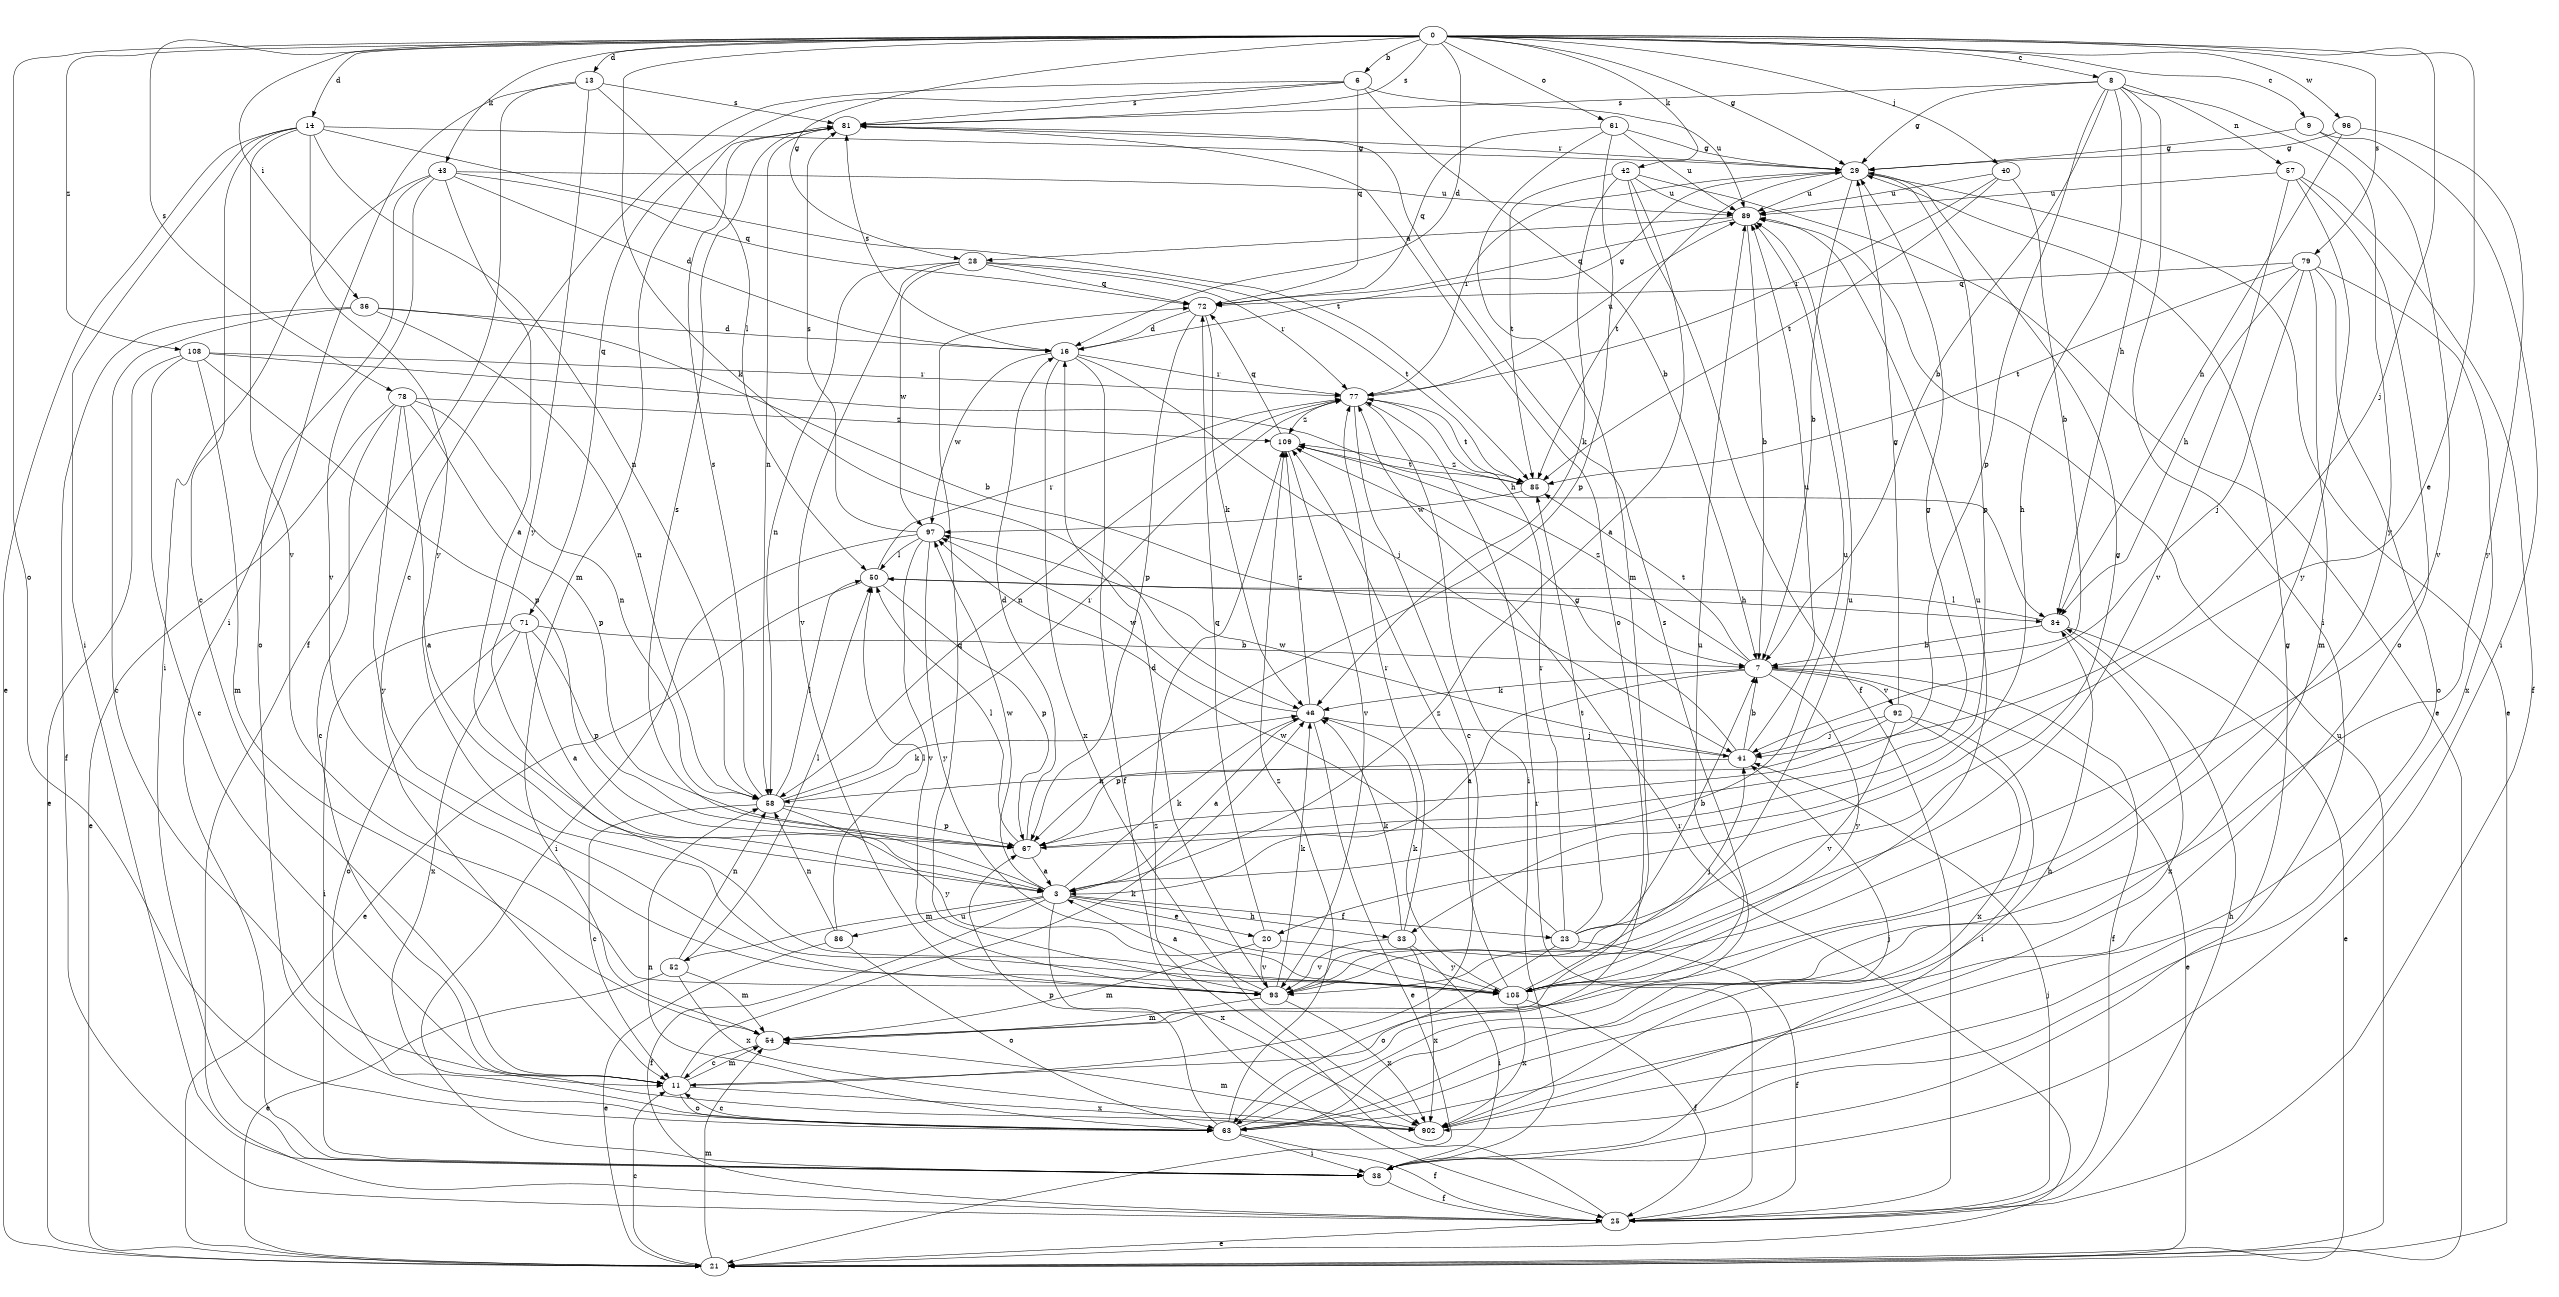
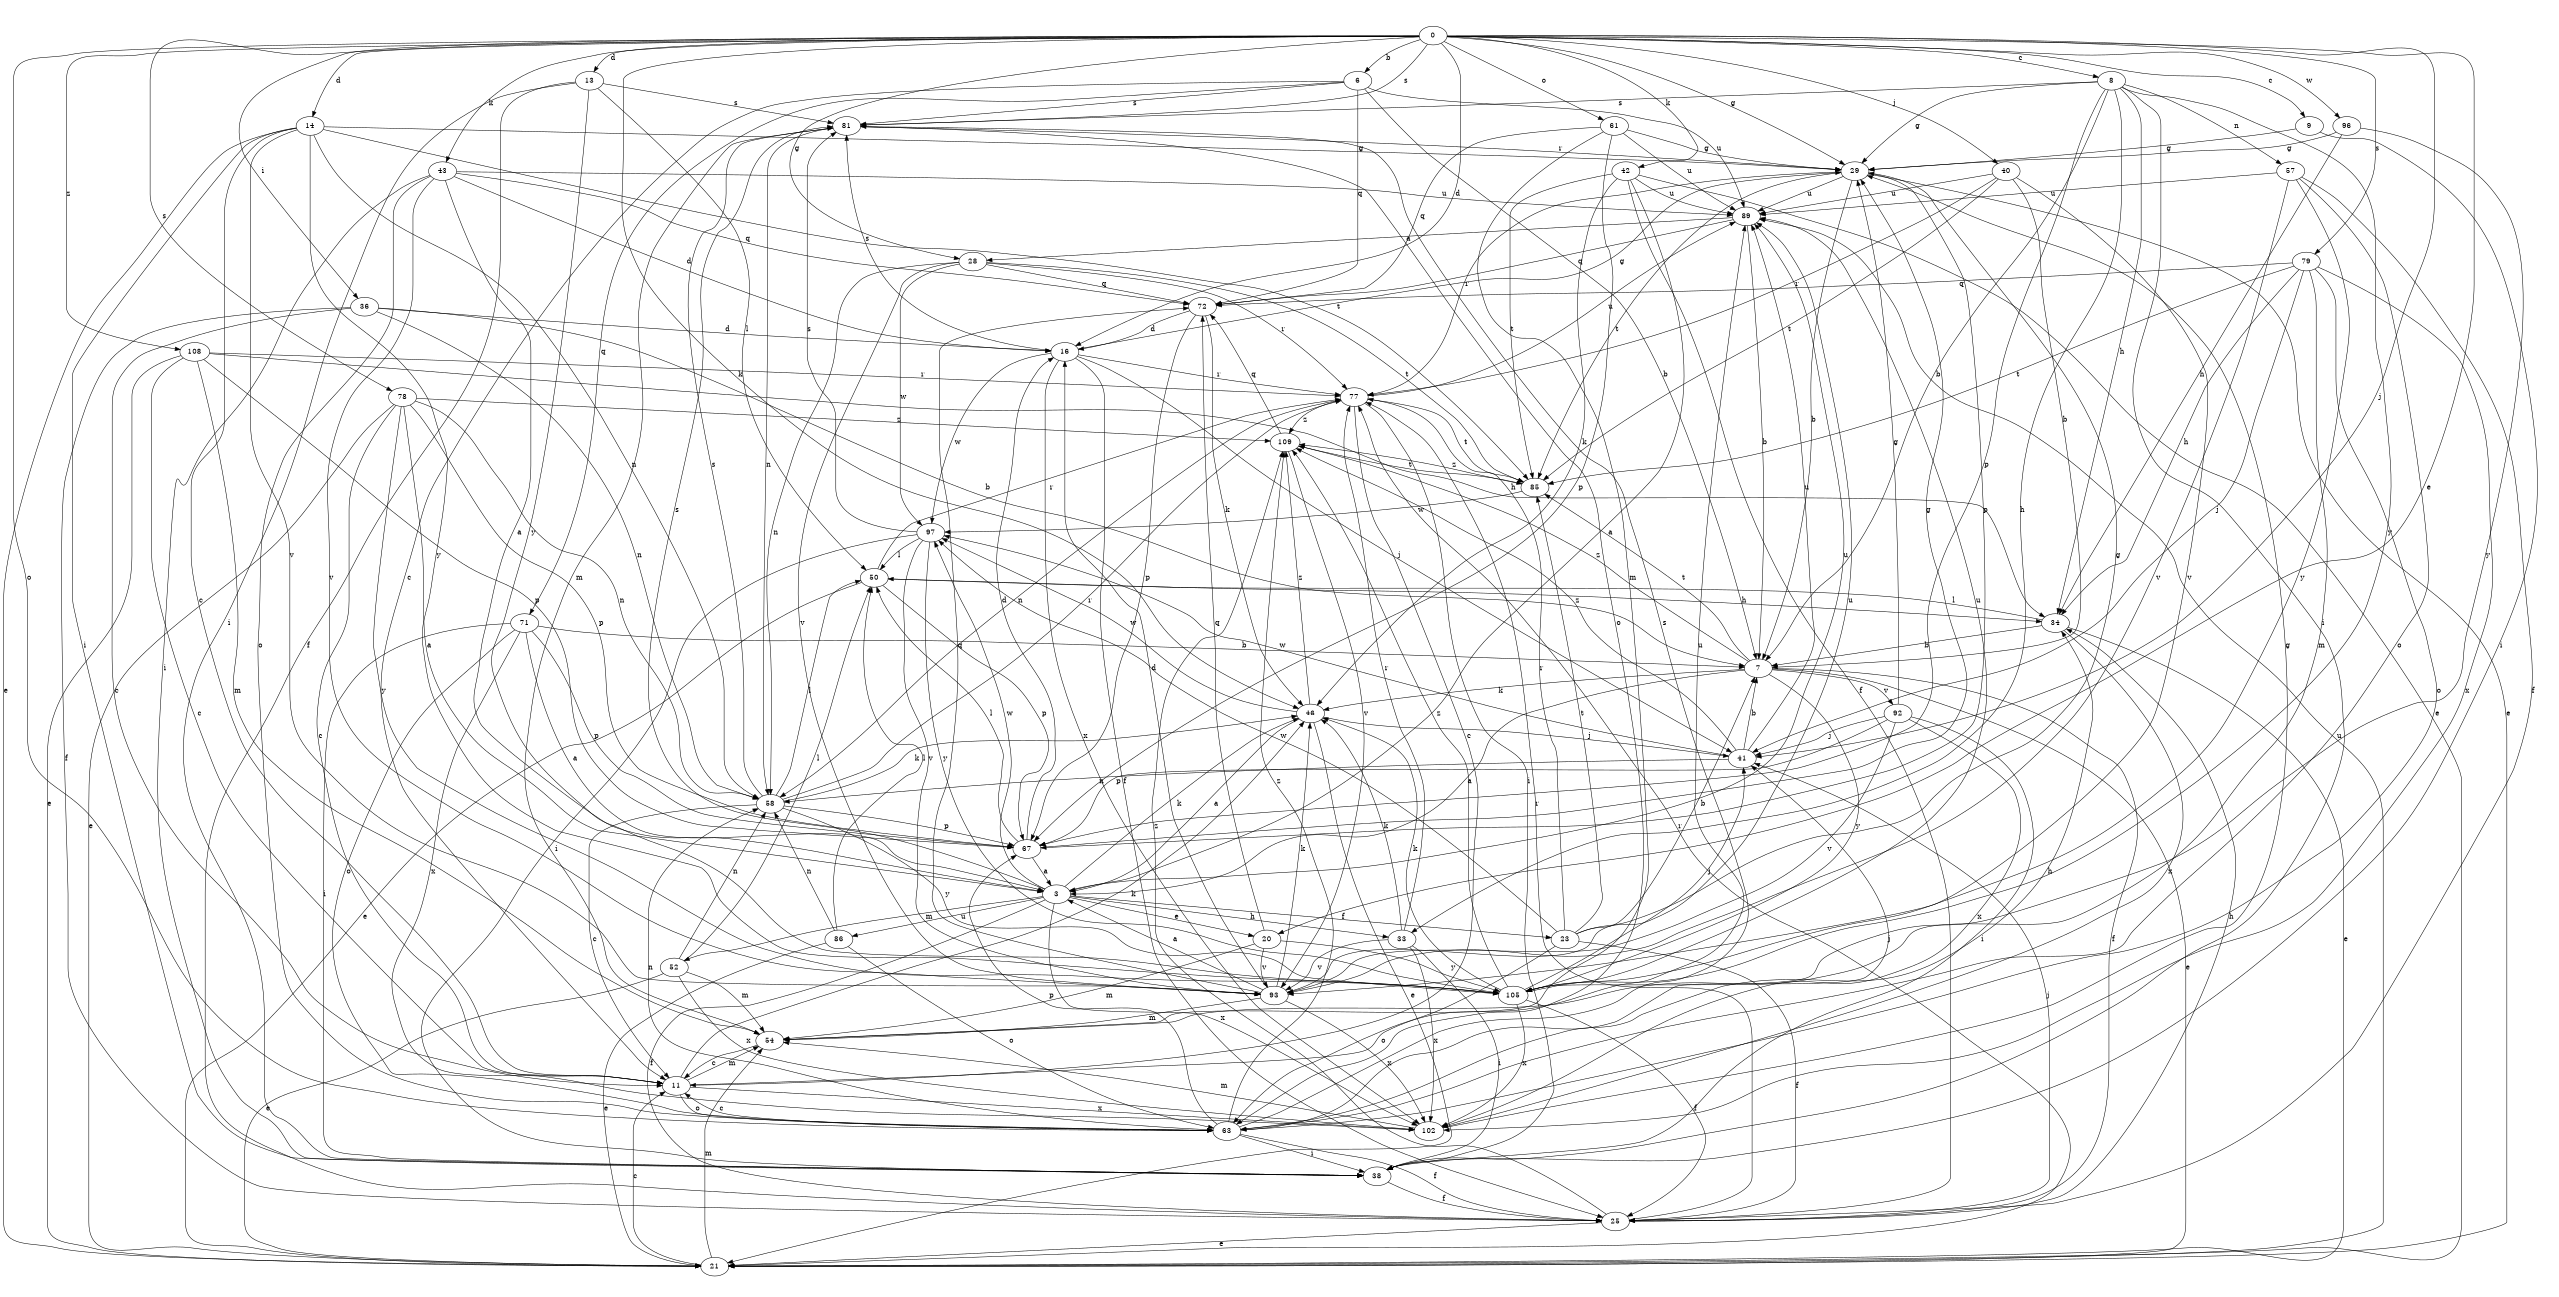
edge "41" -> "109": label "g" -> "z"
edge "9" -> "93": now "40" -> "93"
node "902": label "902" -> "102"
